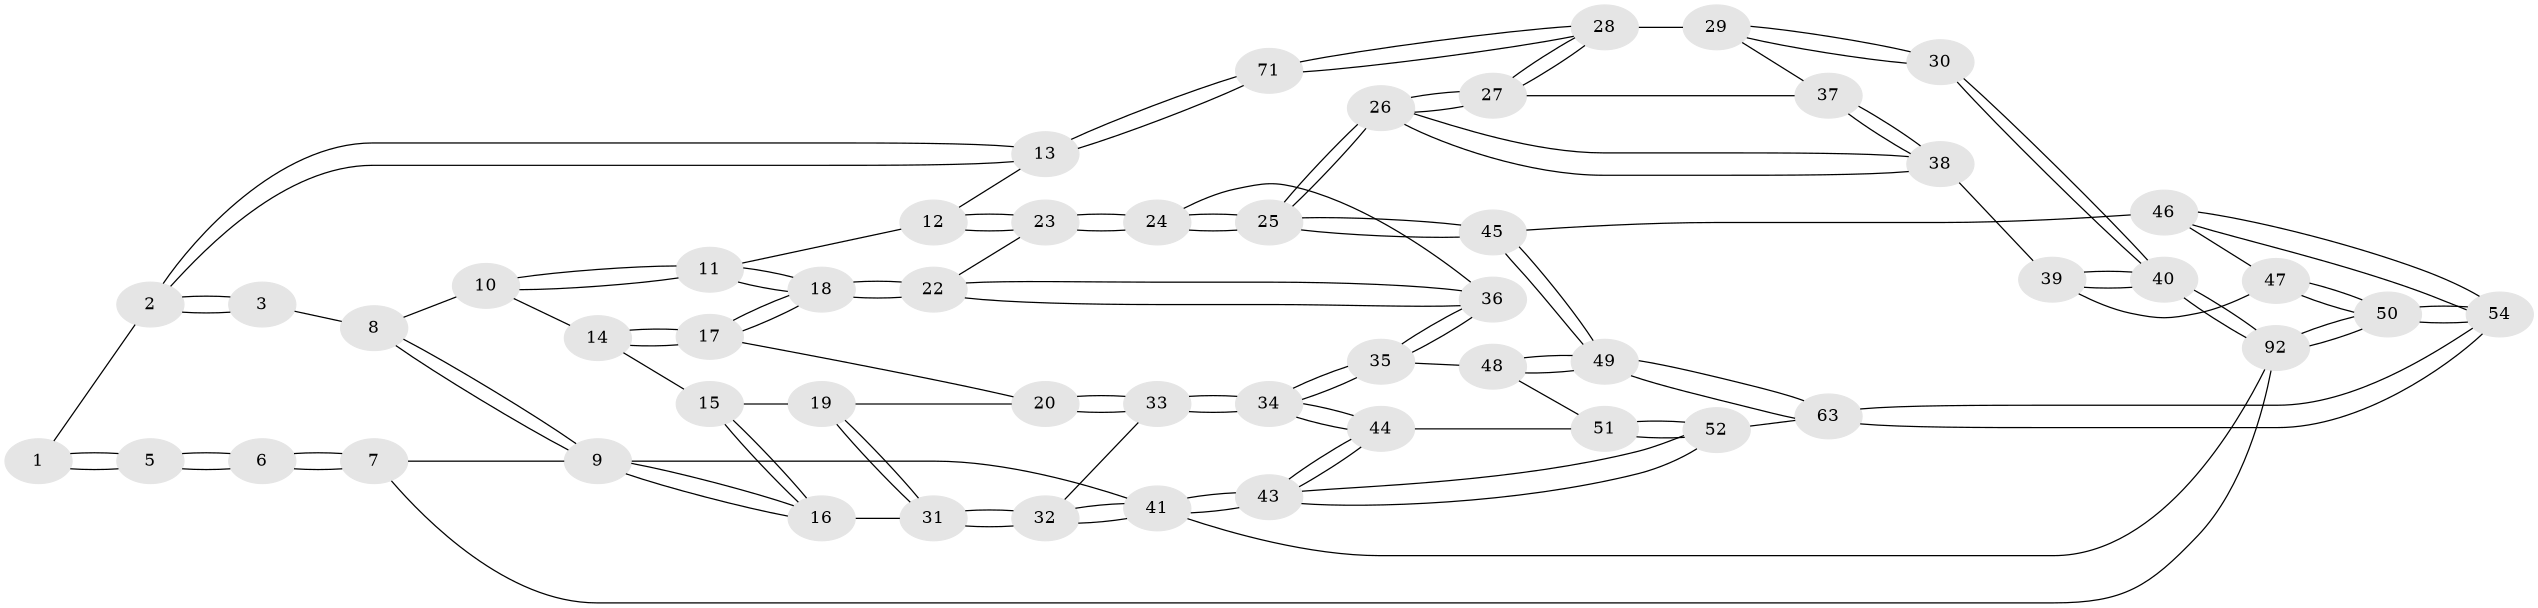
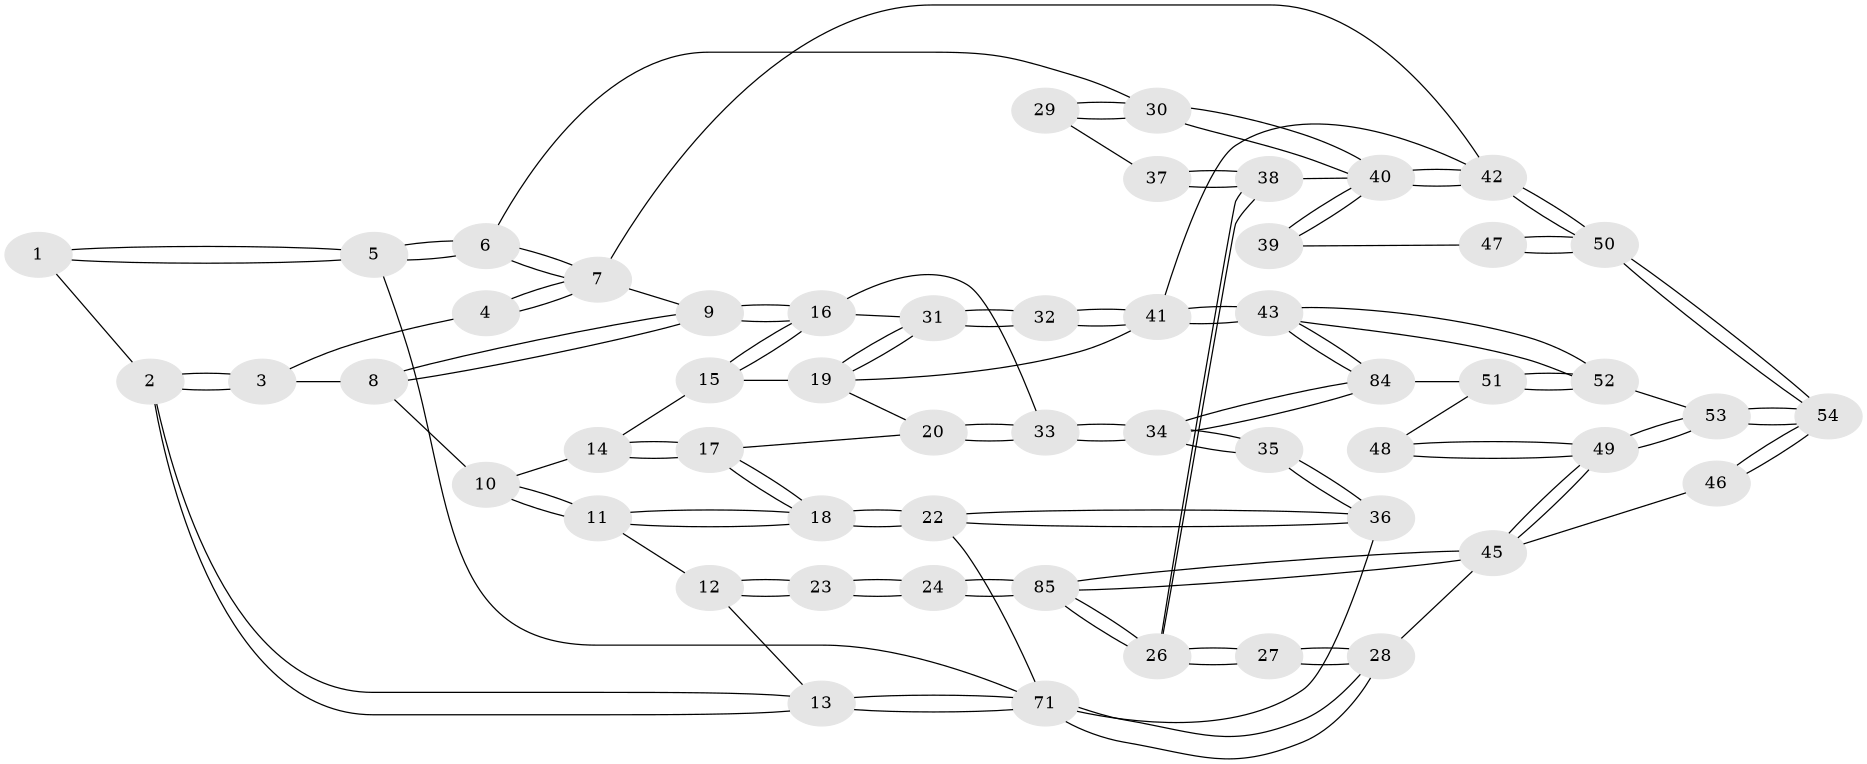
edge "28" -- "29": now "28" -- "45"
edge "30" -- "6": added
edge "27" -- "37": removed
edge "24" -- "36": now "71" -- "36"
edge "38" -- "39": now "38" -- "40"
node "25": label "25" -> "85"
edge "46" -- "47": removed
edge "23" -- "22": now "71" -- "22"
node "4": added
node "92": label "92" -> "42"
edge "35" -- "48": removed
node "63": label "63" -> "53"
node "44": label "44" -> "84"
edge "9" -- "41": now "19" -- "41"
edge "33" -- "32": now "33" -- "16"
edge "5" -- "71": added
